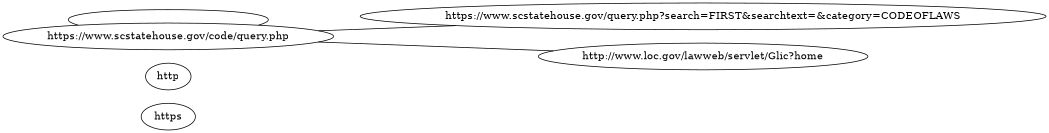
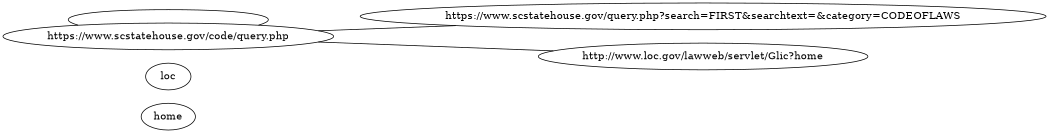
node "http": label "http" -> "loc"
node "https": label "https" -> "home"
